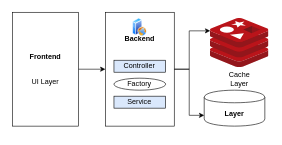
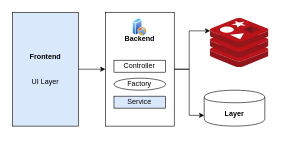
node "Controller": fillcolor #dae8fc -> #ffffff
node "Frontend UI Layer": fillcolor #ffffff -> #dae8fc
node "Cache Layer": removed
